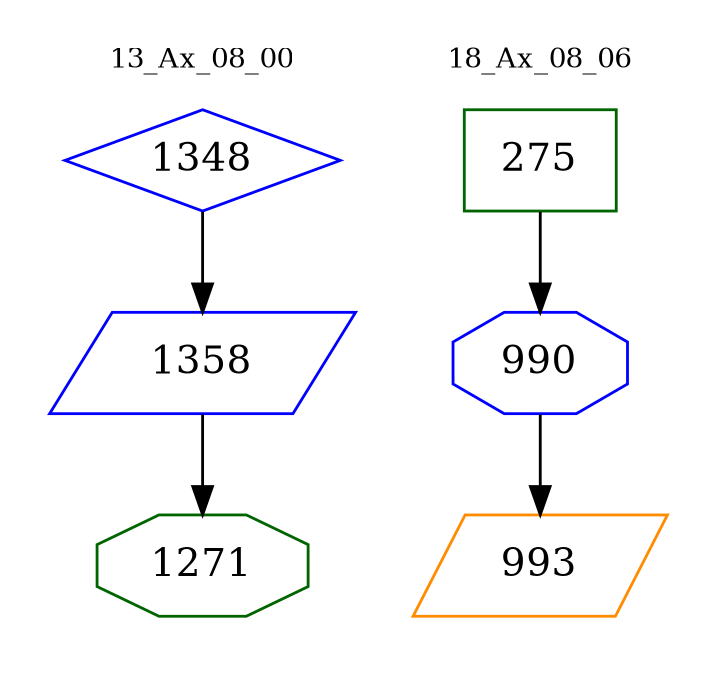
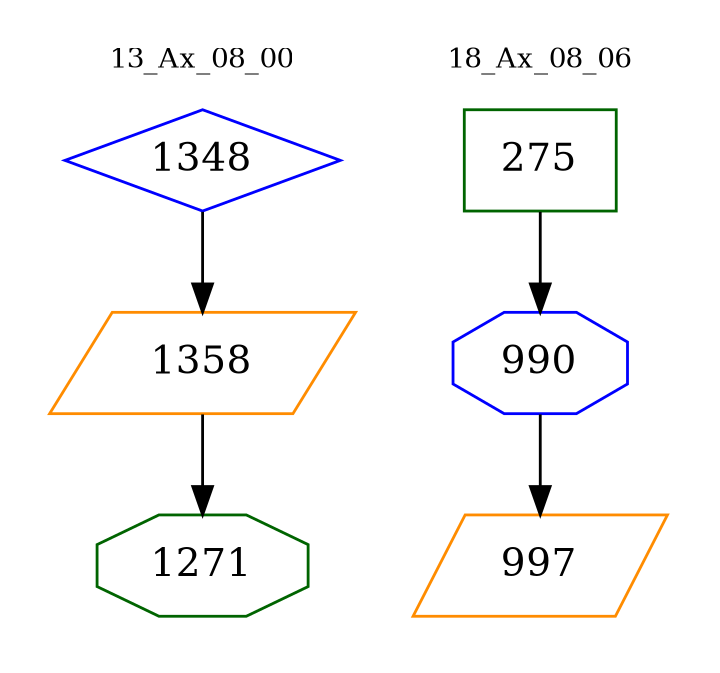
node "1358": color blue -> darkorange
node "993": label "993" -> "997"
